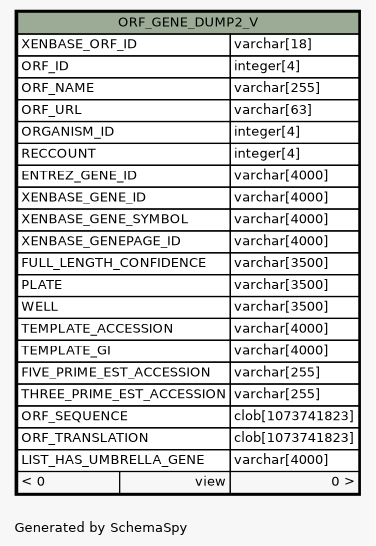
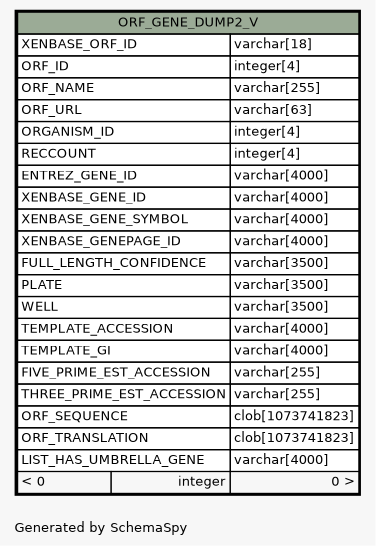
node "ORF_GENE_DUMP2_V": text "view" -> "integer"
